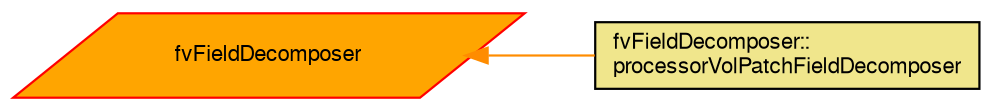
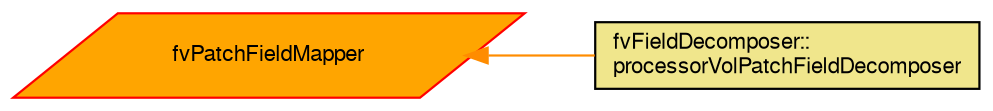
node "fvFieldDecomposer": label "fvFieldDecomposer" -> "fvPatchFieldMapper"
